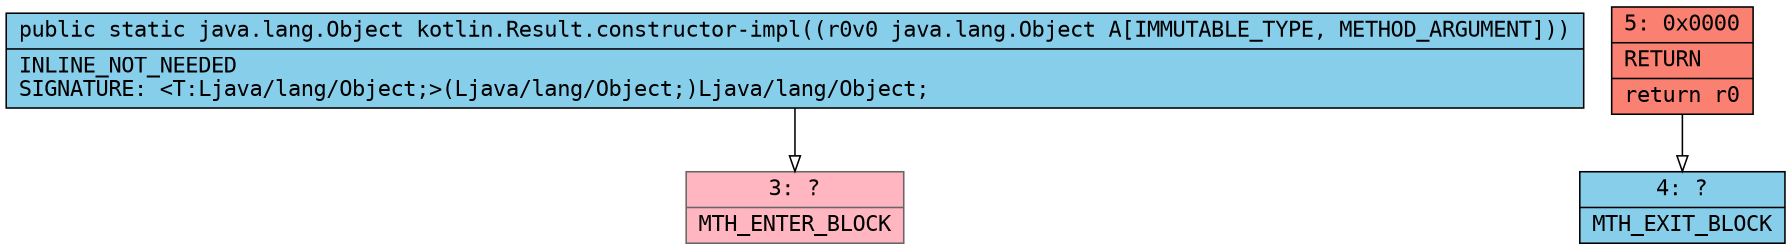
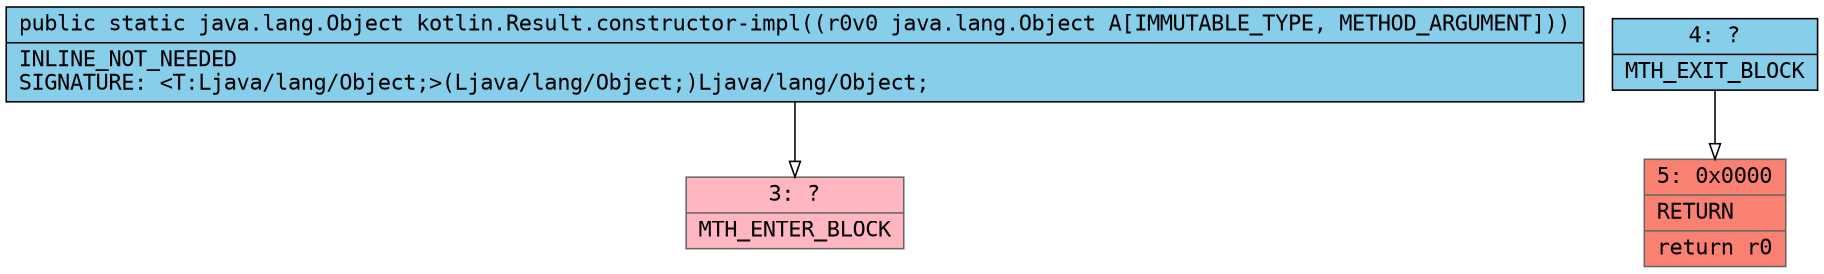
node "5: 0x0000": color black -> gray40
edge "5: 0x0000" -> "4: ?": reversed
